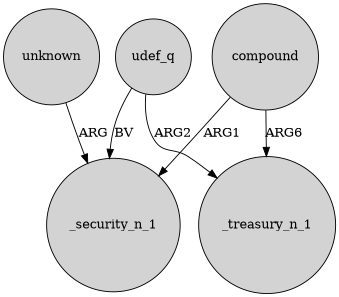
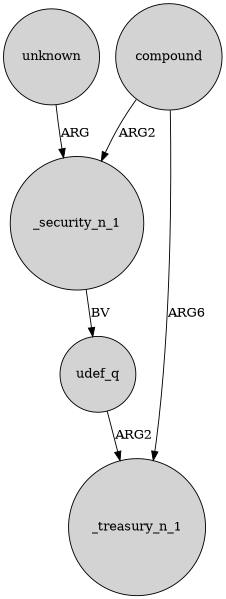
edge "udef_q" -> "_security_n_1": reversed
edge "compound" -> "_security_n_1": label "ARG1" -> "ARG2"
